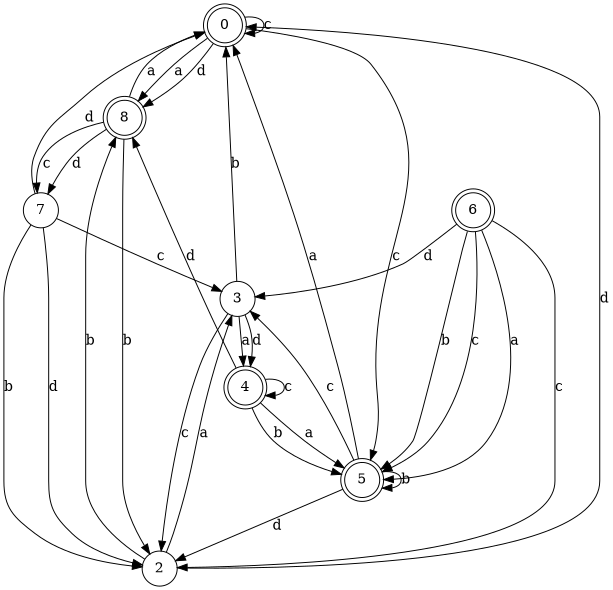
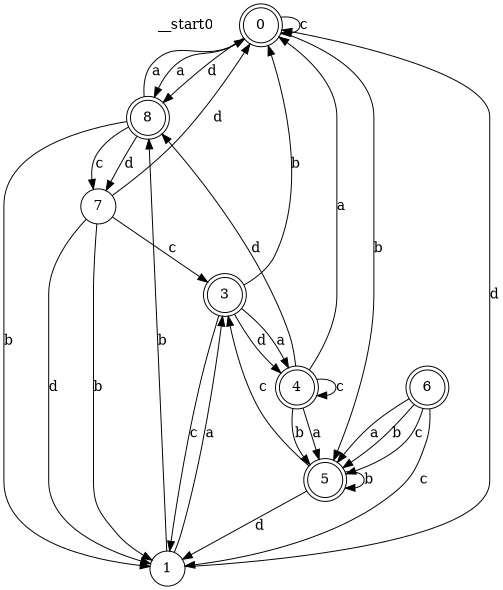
node "__start0": added
edge "5" -> "0": now "4" -> "0"
edge "0" -> "5": label "c" -> "b"
edge "6" -> "3": removed, label "d"
node "3": shape circle -> doublecircle
node "2": label "2" -> "1"
